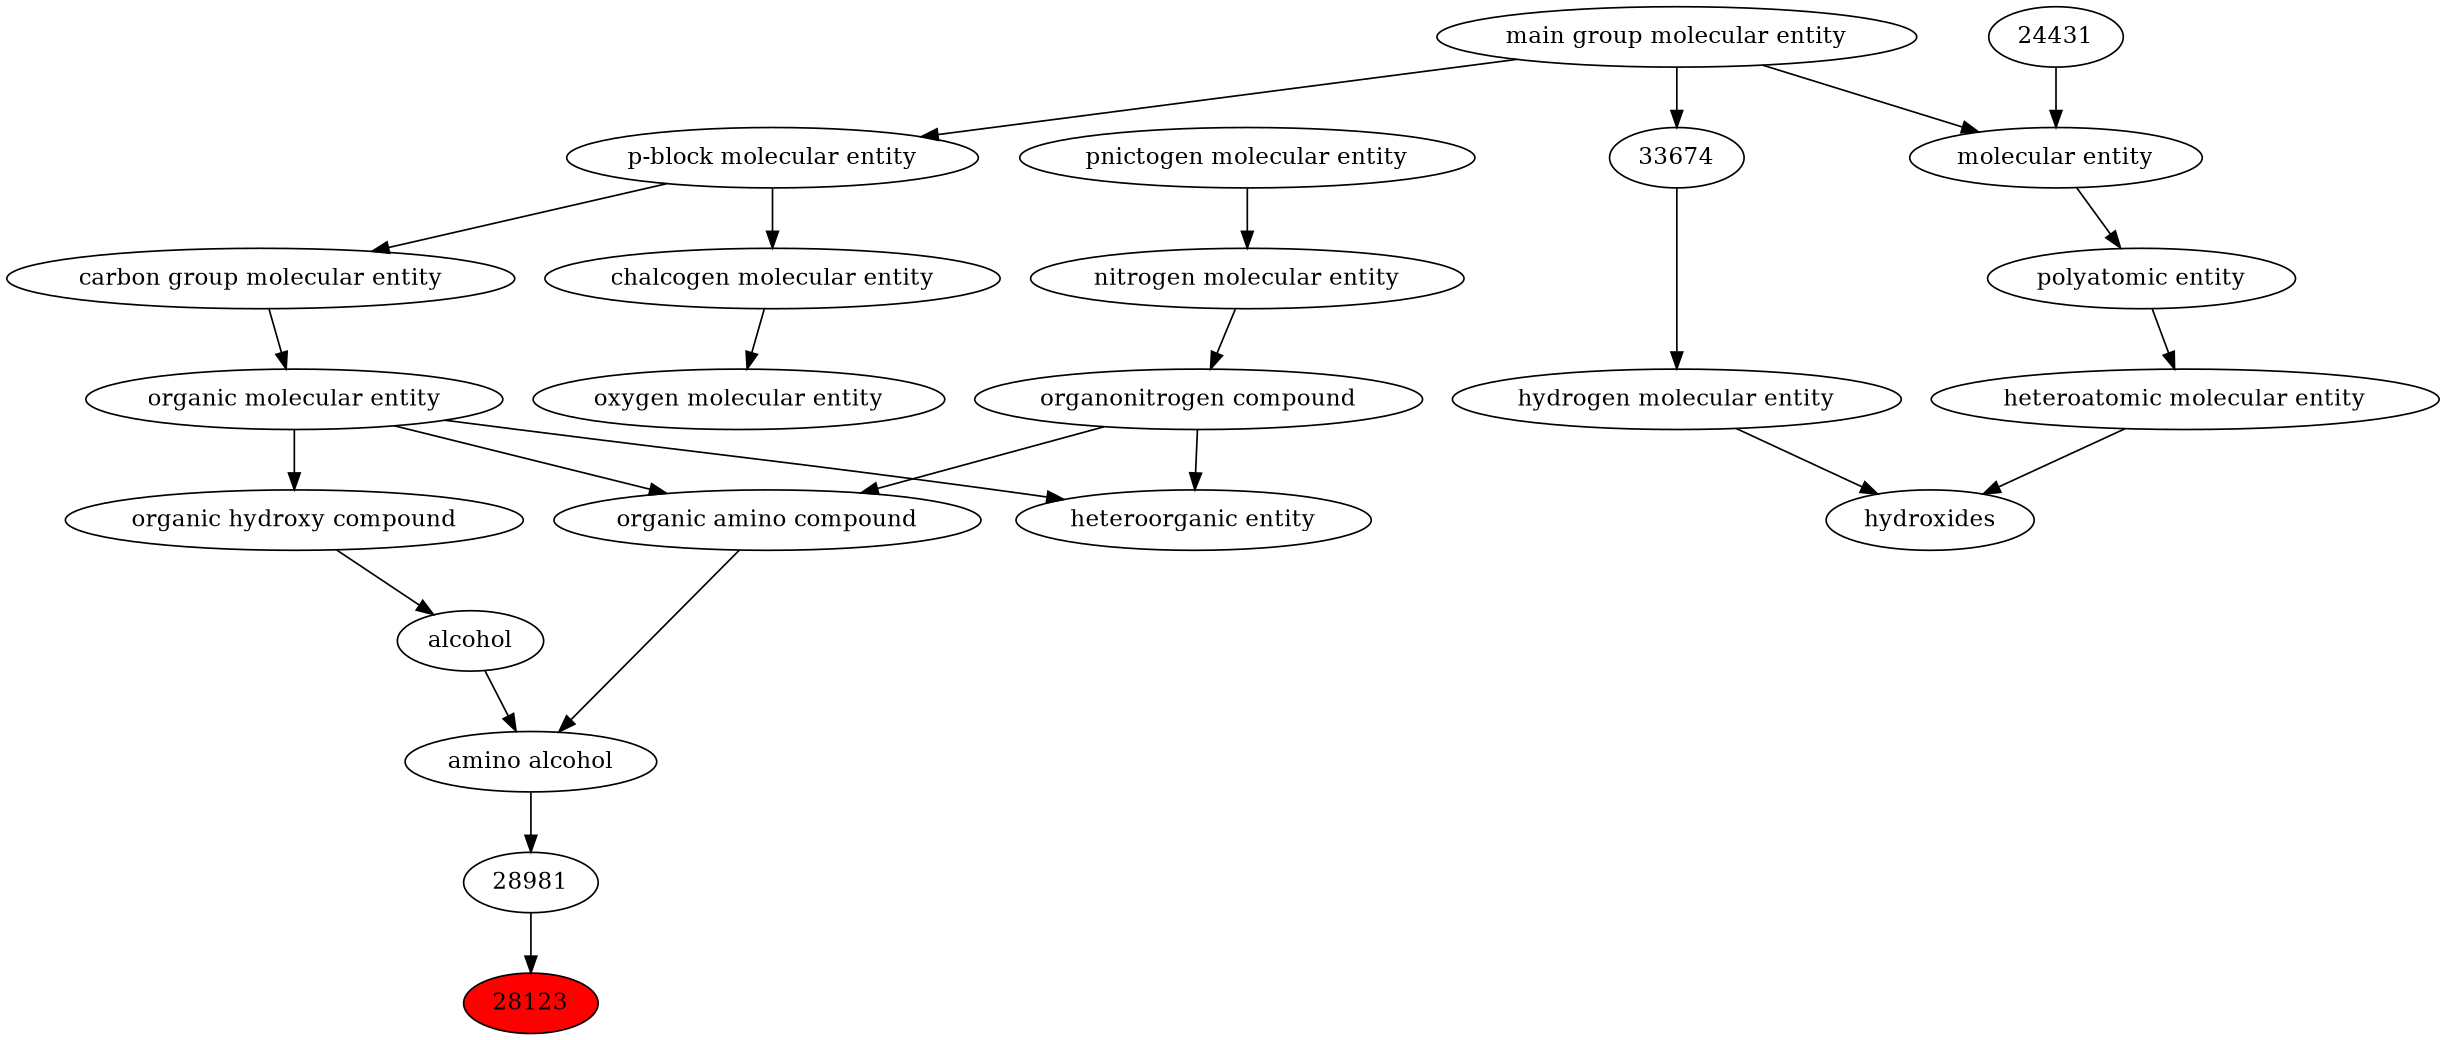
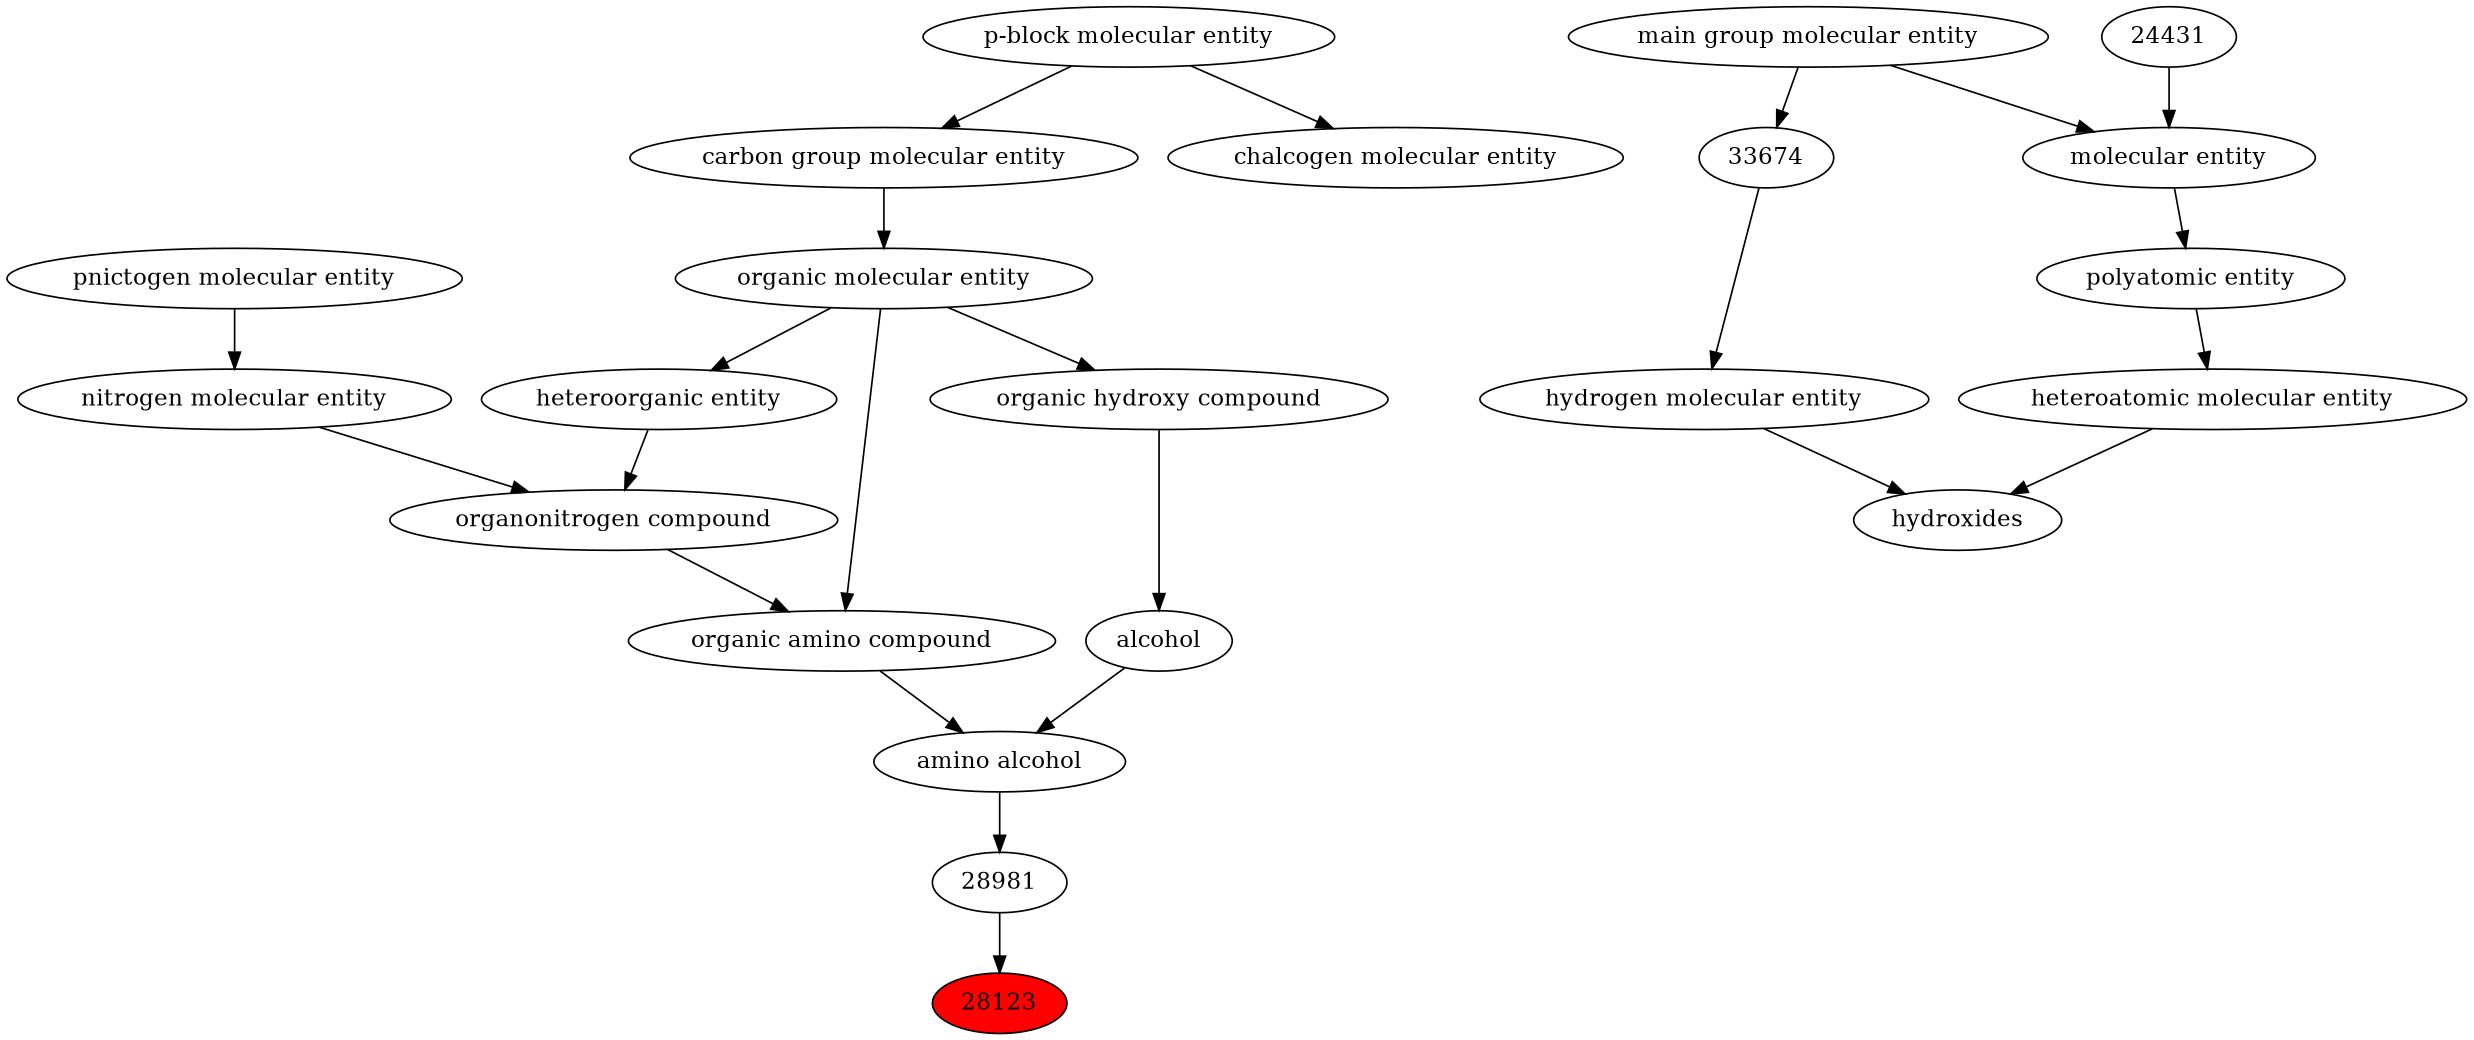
edge "main group molecular entity" -> "p-block molecular entity": removed
node "oxygen molecular entity": removed
edge "organonitrogen compound" -> "heteroorganic entity": reversed
